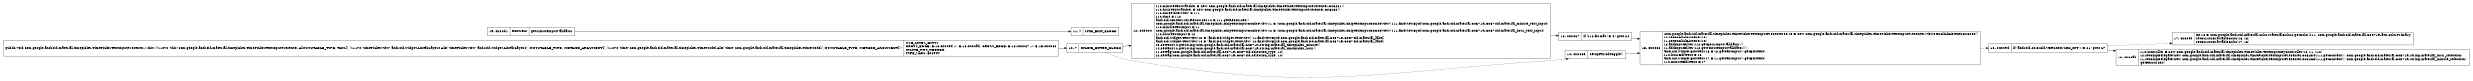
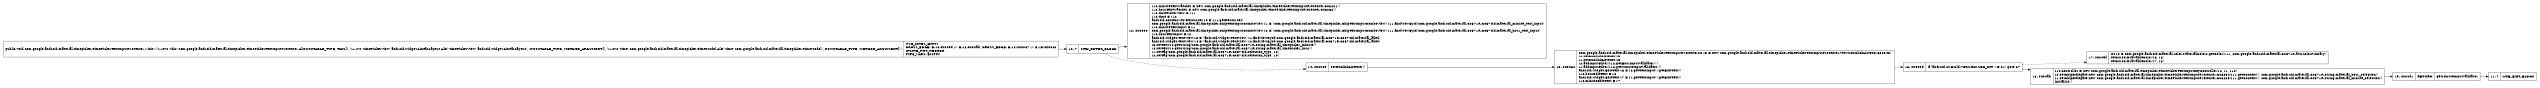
node "13: 0x0067": removed
node "10: ?": text "INLINE_ENTER_BLOCK" -> "MTH_ENTER_BLOCK"
node "14: 0x0069": text "setupPeriodToggle()" -> "setOnClickListener()"
node "18: 0x00ab": text "getResources()" -> "initialize()"
edge "18: 0x00ab" -> "19: 0x00d1": added
